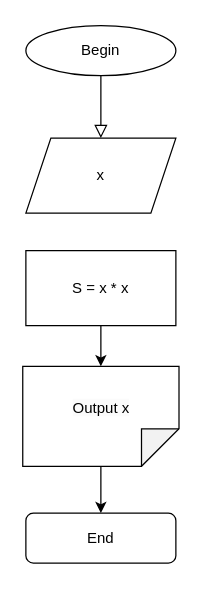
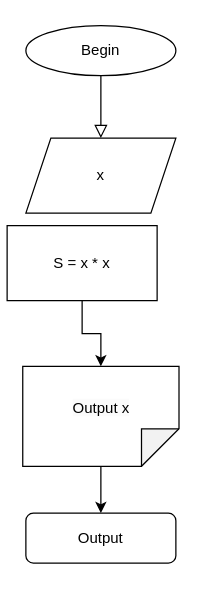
node "S = x * x": moved (101, 288) -> (82, 263)
node "End": label "End" -> "Output"
